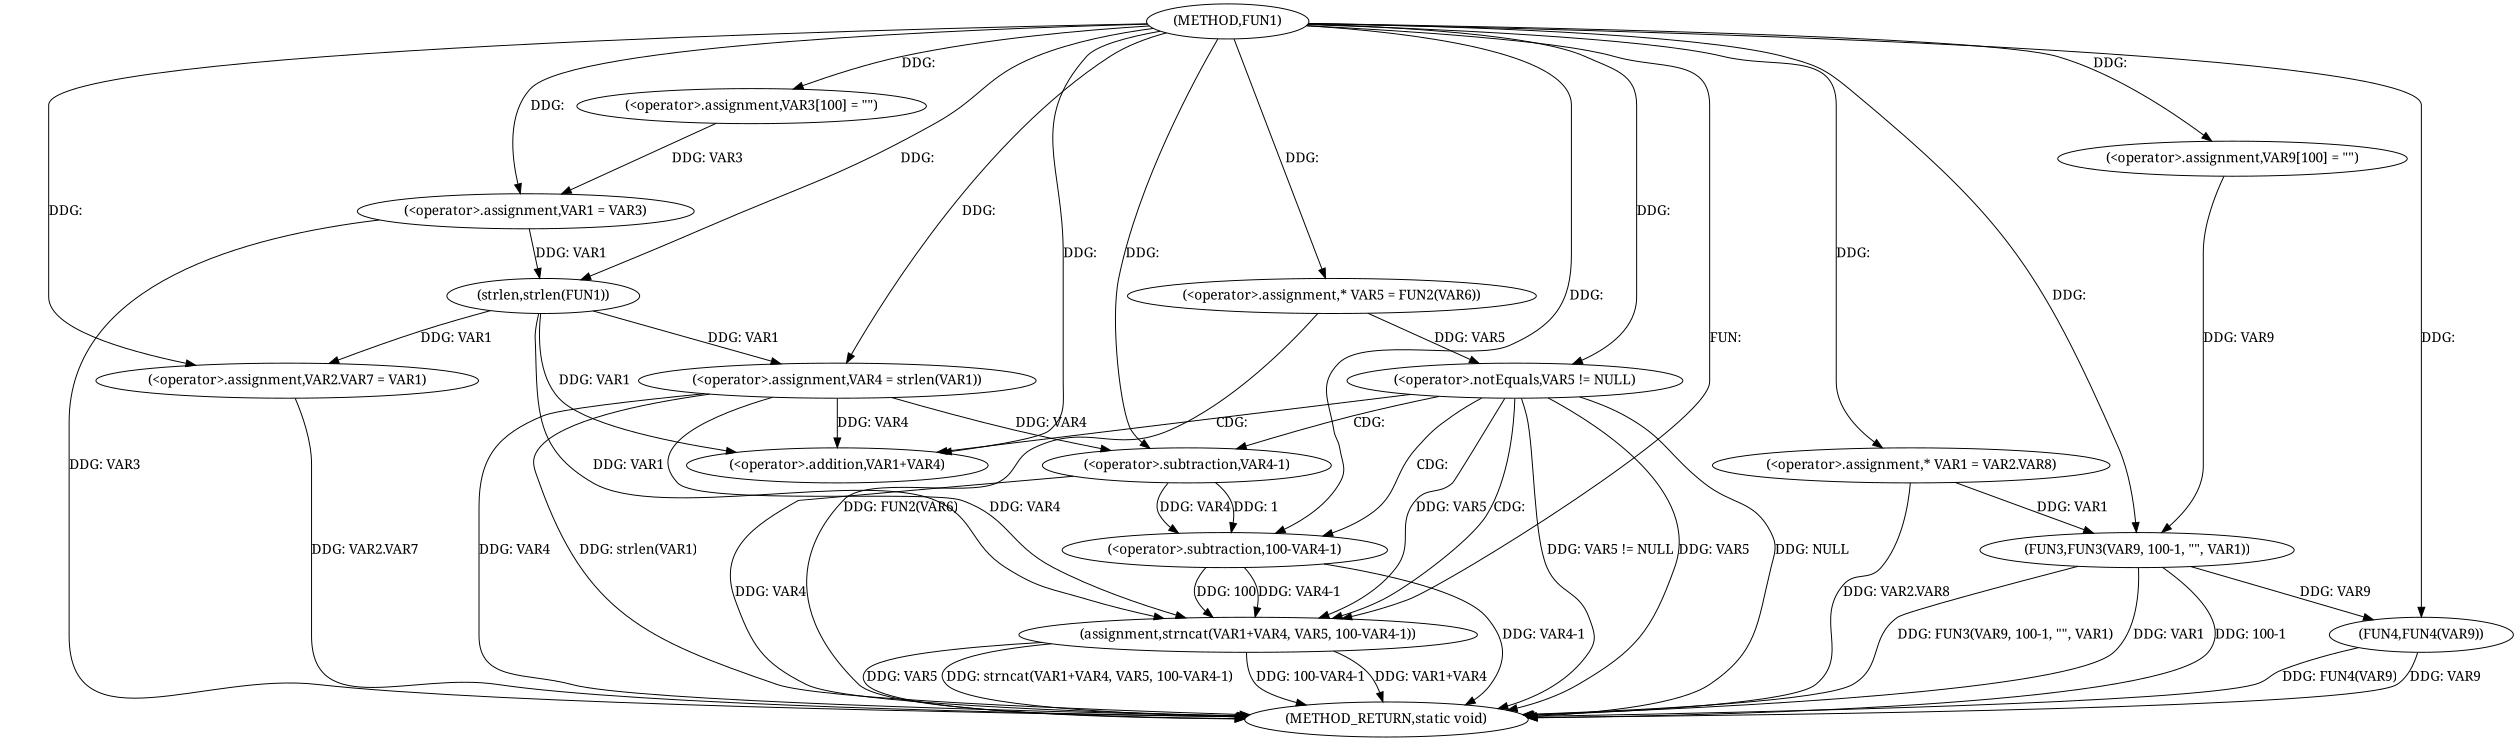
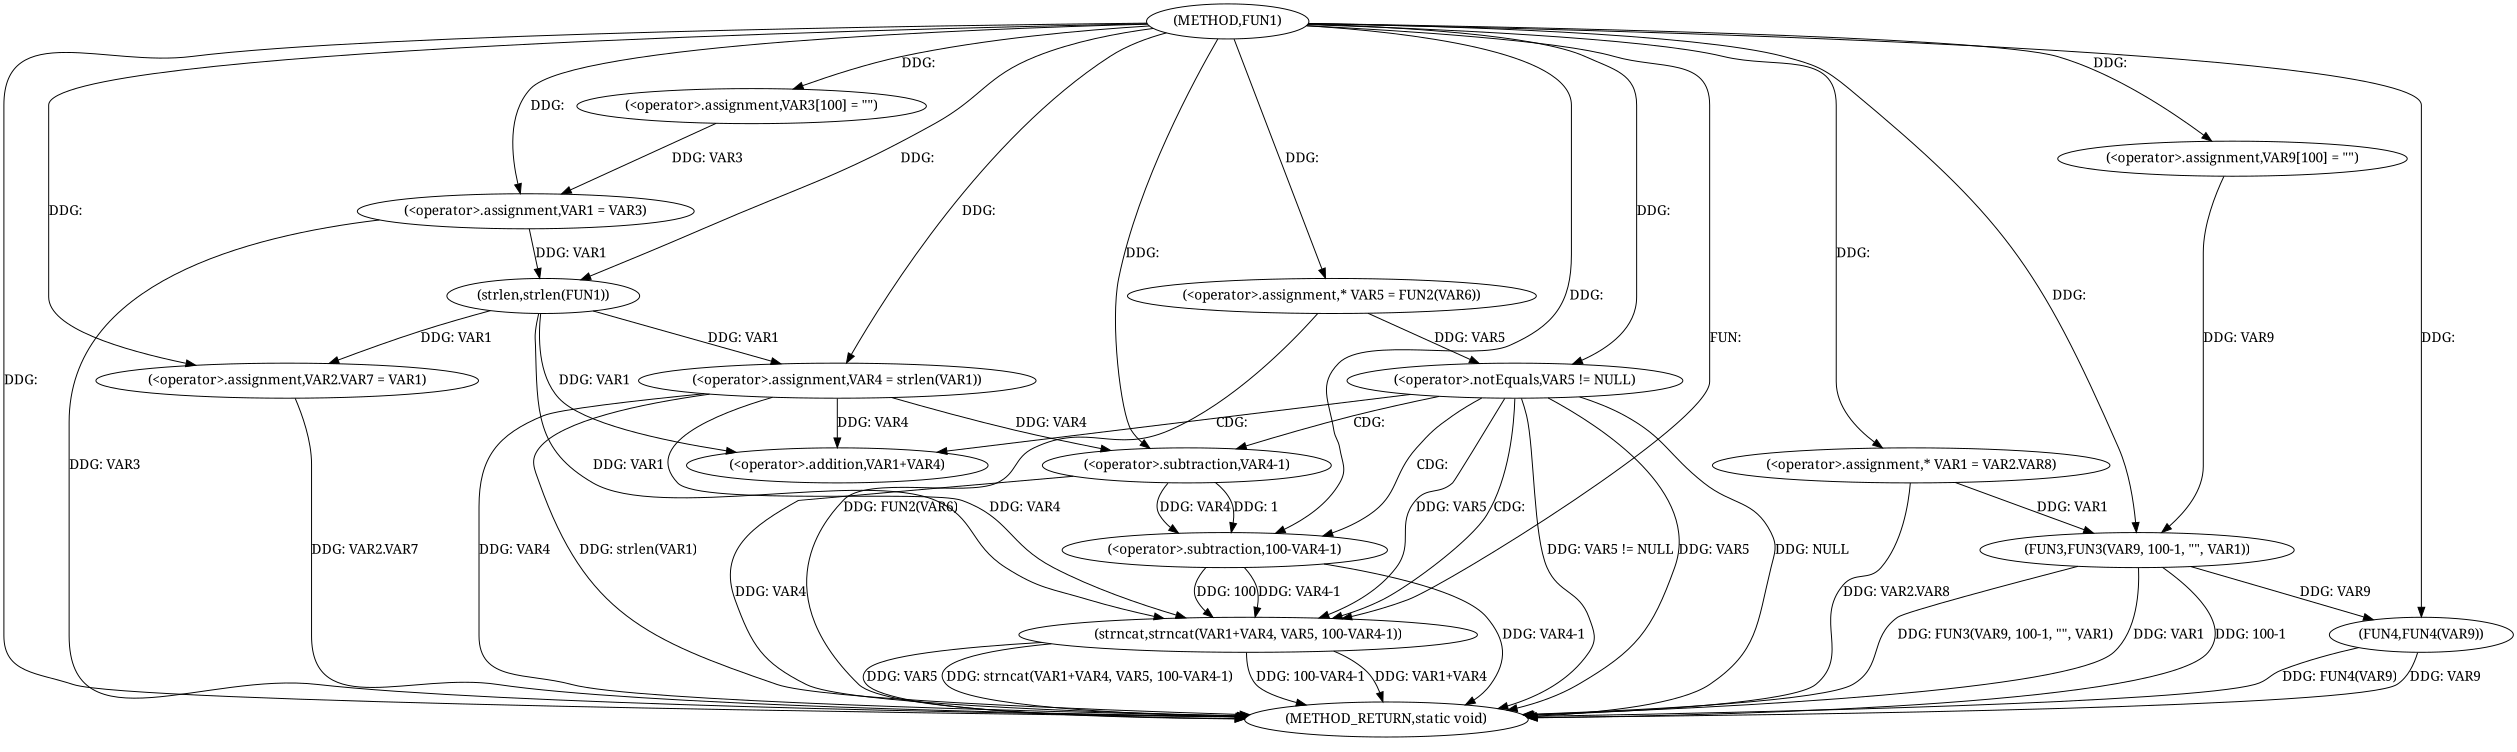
edge "(METHOD,FUN1)" -> "(<operator>.addition,VAR1+VAR4)": now "(METHOD,FUN1)" -> "(METHOD_RETURN,static void)"
node "(assignment,strncat(VAR1+VAR4, VAR5, 100-VAR4-1))": label "(assignment,strncat(VAR1+VAR4, VAR5, 100-VAR4-1))" -> "(strncat,strncat(VAR1+VAR4, VAR5, 100-VAR4-1))"
